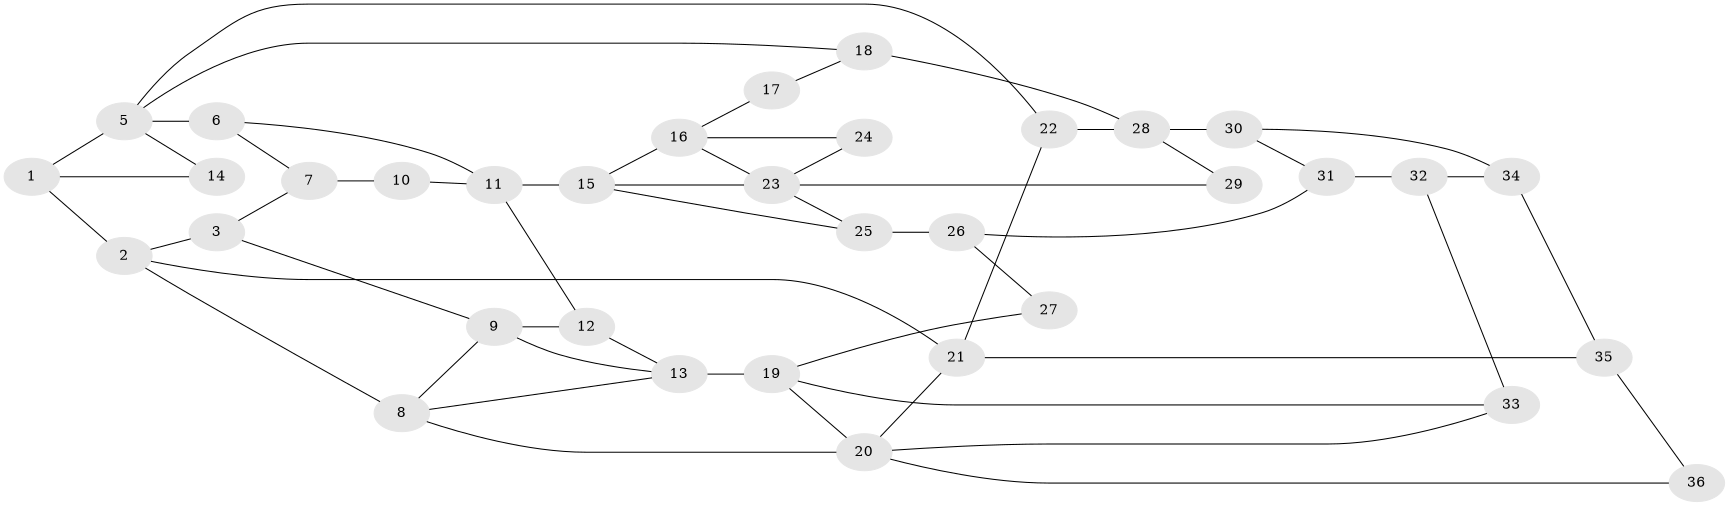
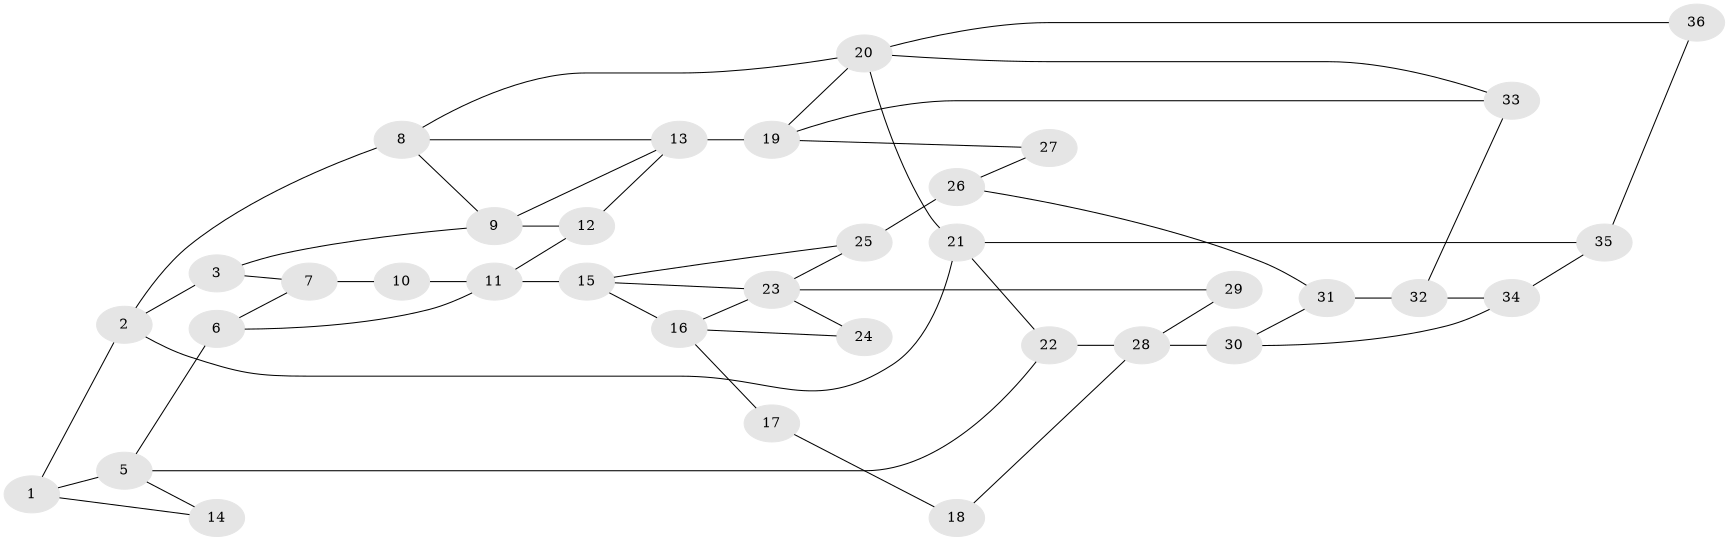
edge "18" -- "5": removed
